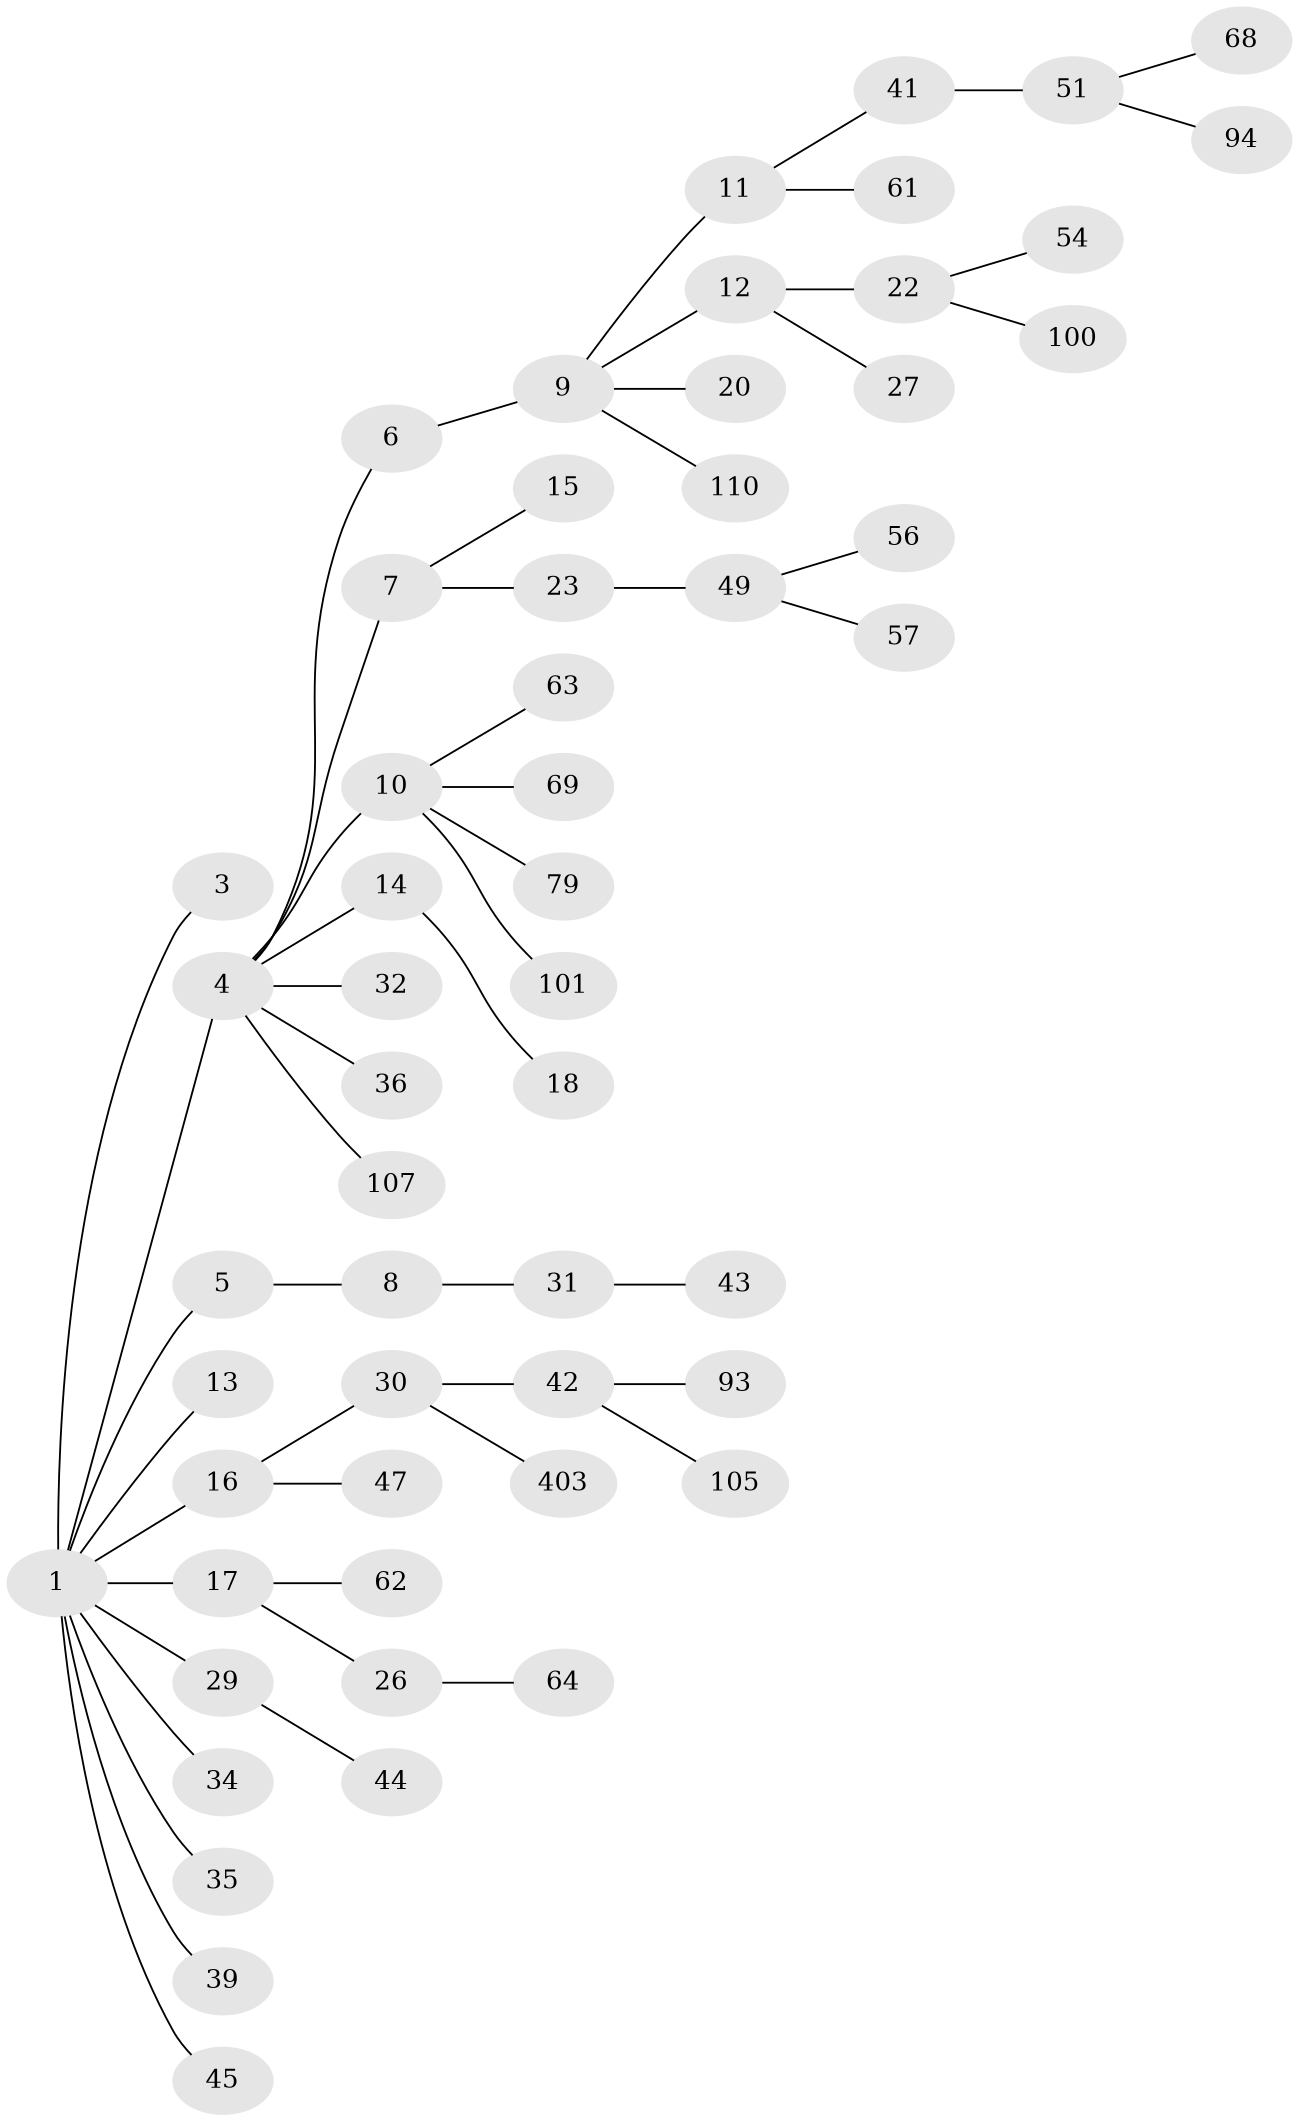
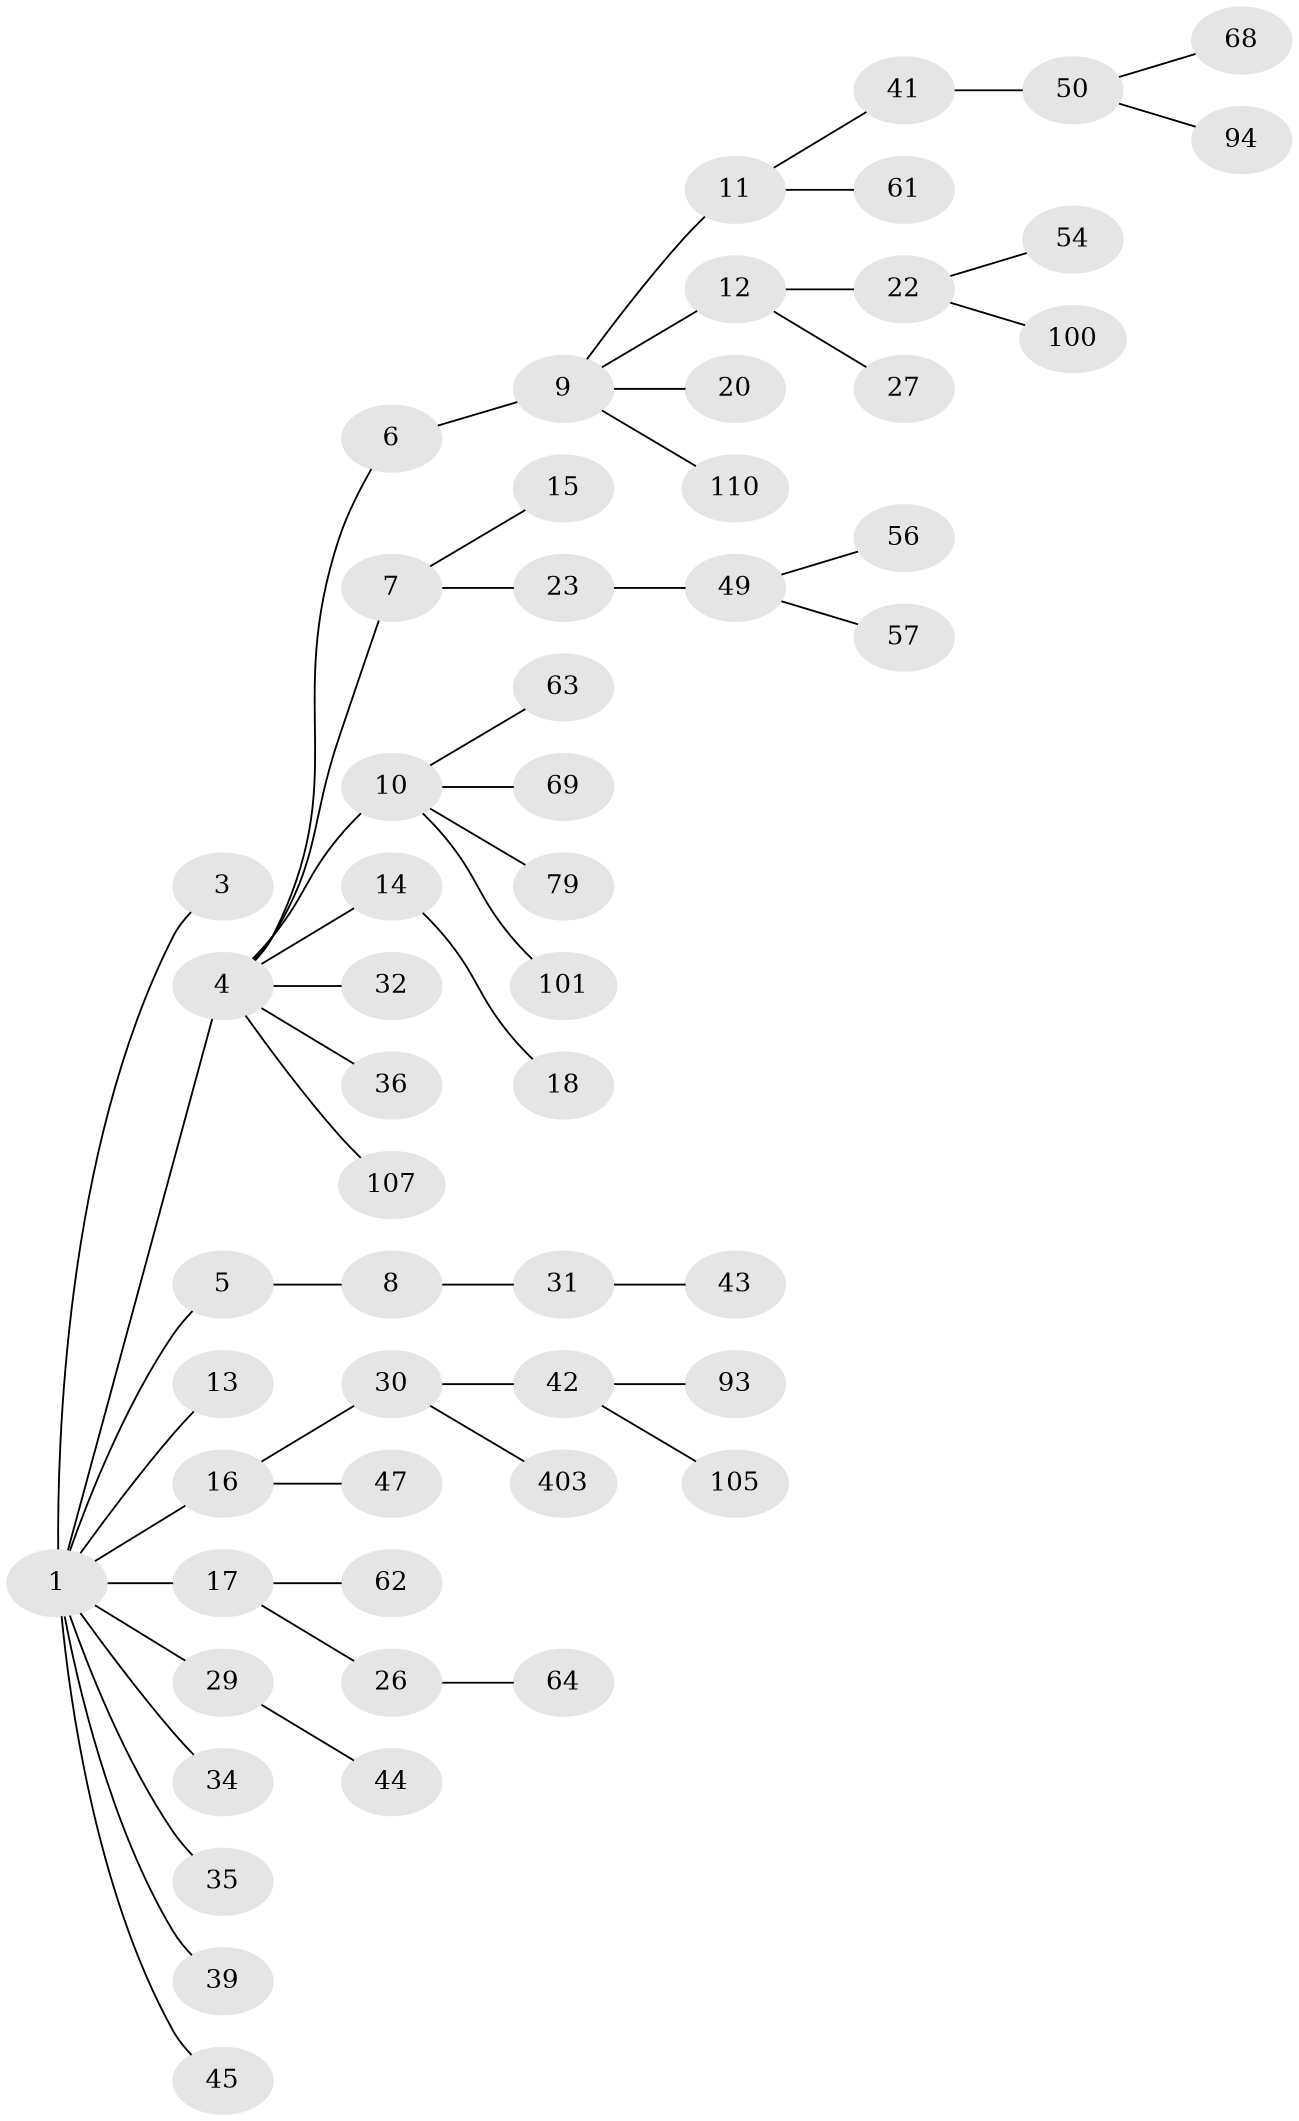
node "51": label "51" -> "50"
